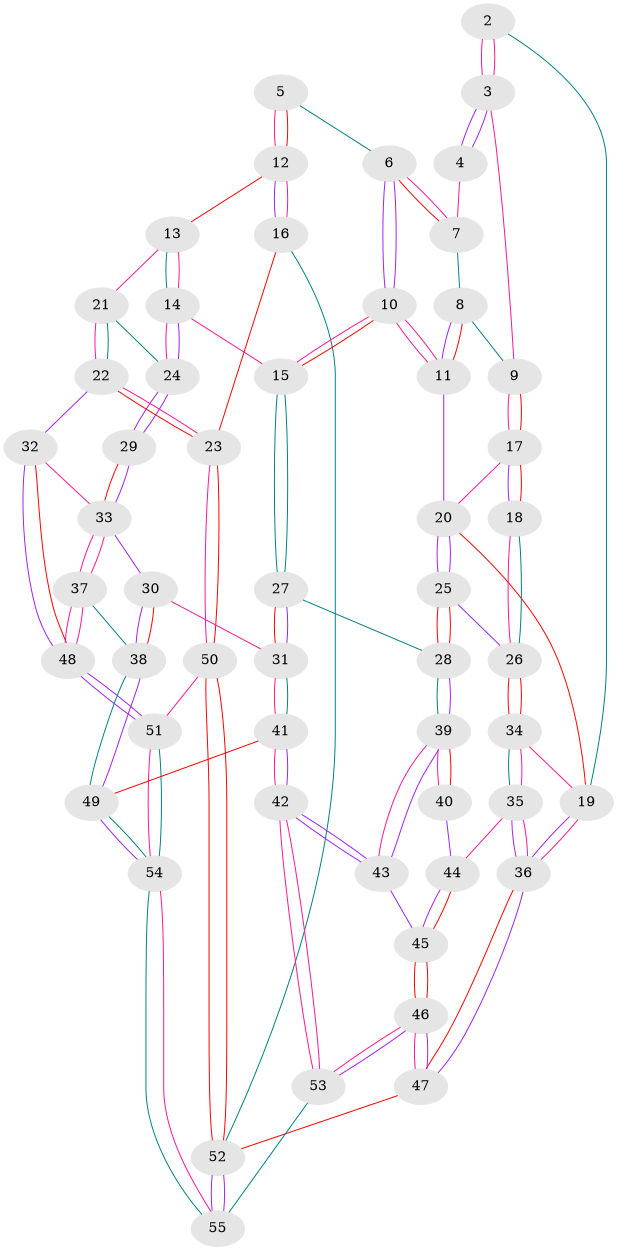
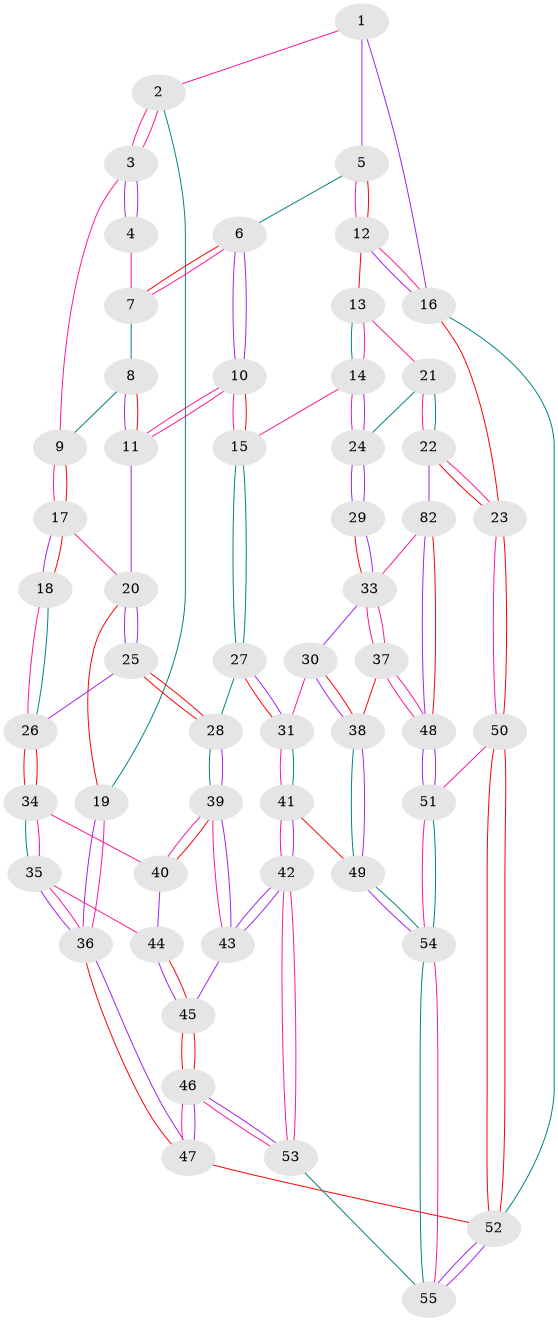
node "1": added
node "32": label "32" -> "82"
edge "37" -- "38": color teal -> red
edge "34" -- "19": now "34" -- "40"
